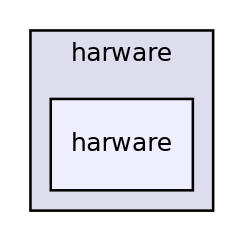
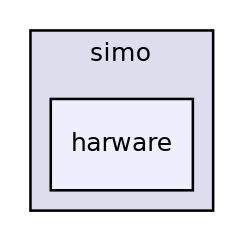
cluster "harware": label "harware" -> "simo"
